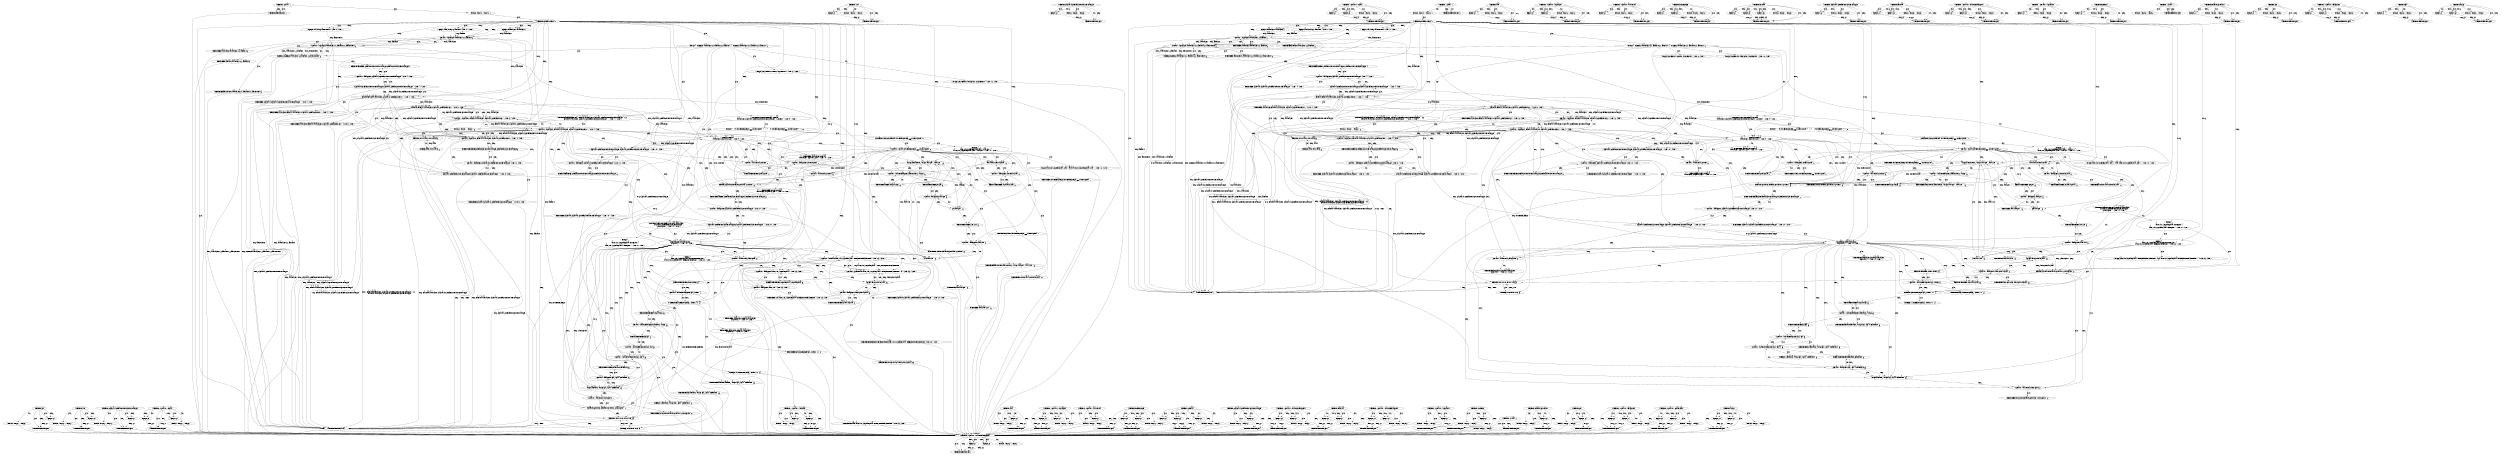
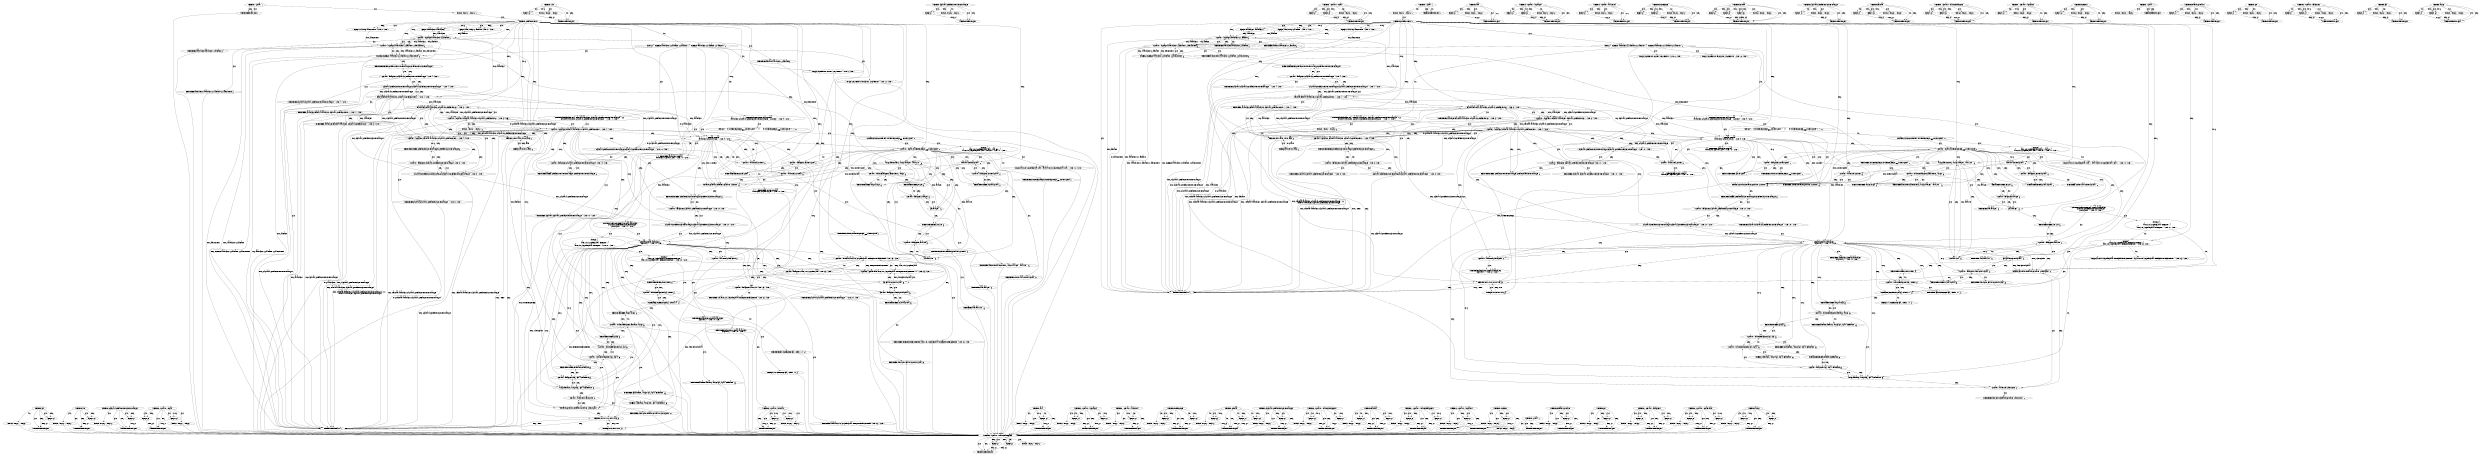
node "(FIELD_IDENTIFIER,ScopedHGlobal,ScopedHGlobal)": removed
